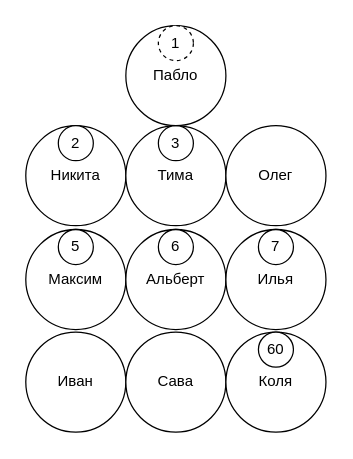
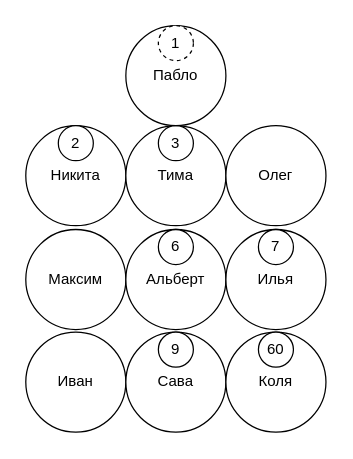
node "5": removed
node "9": added
